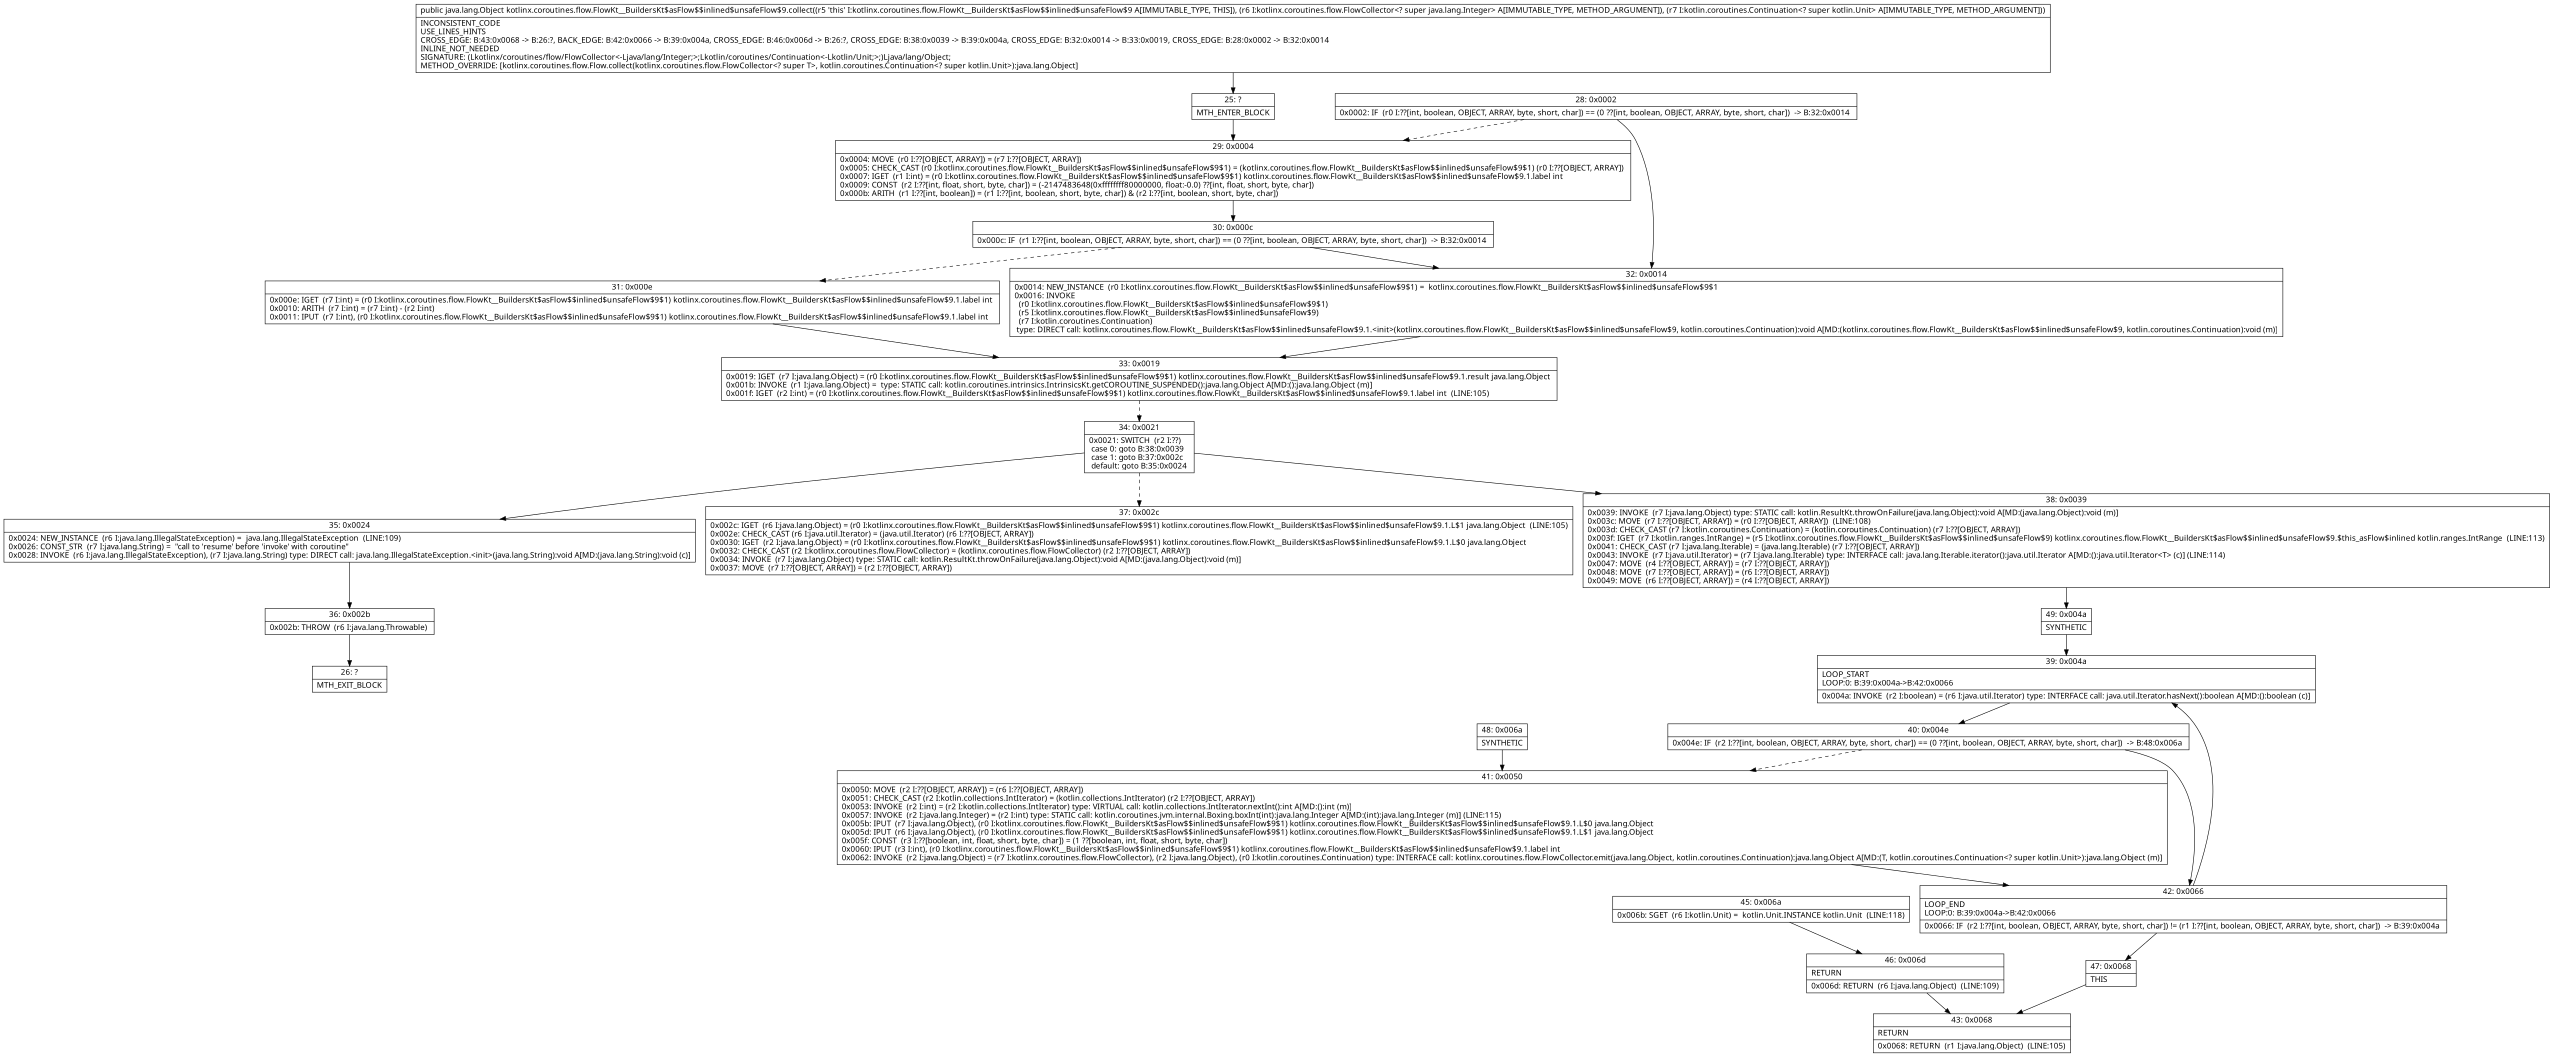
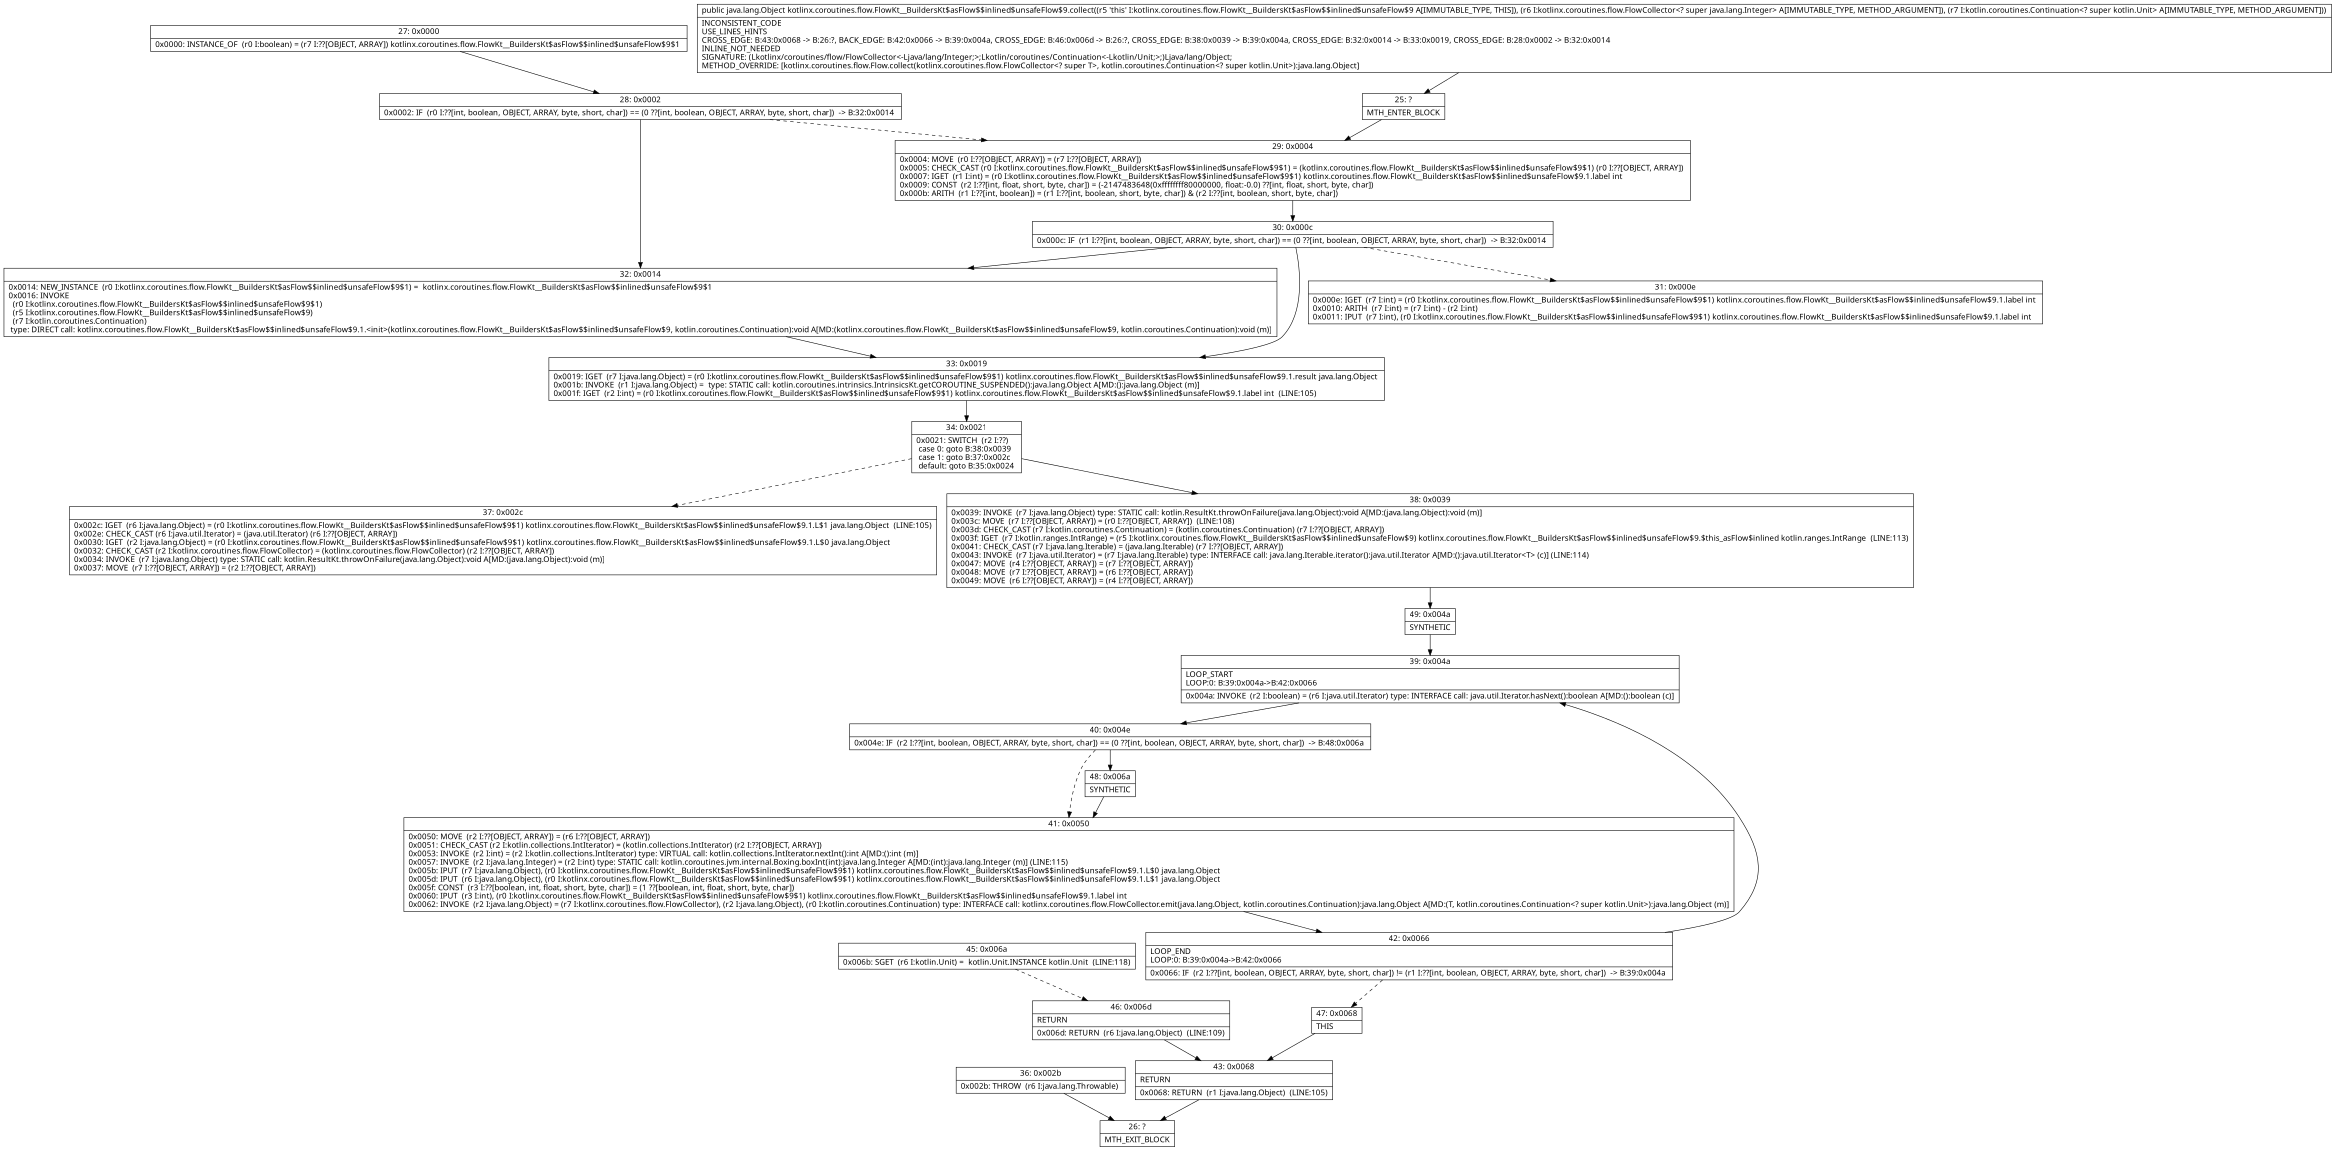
node "27: 0x0000": added
edge "31: 0x000e" -> "33: 0x0019": now "30: 0x000c" -> "33: 0x0019"
edge "33: 0x0019" -> "34: 0x0021": style dashed -> solid
node "35: 0x0024": removed
edge "40: 0x004e" -> "42: 0x0066": now "40: 0x004e" -> "48: 0x006a"
edge "45: 0x006a" -> "46: 0x006d": style solid -> dashed
edge "42: 0x0066" -> "47: 0x0068": style solid -> dashed
edge "43: 0x0068" -> "26: ?": added
